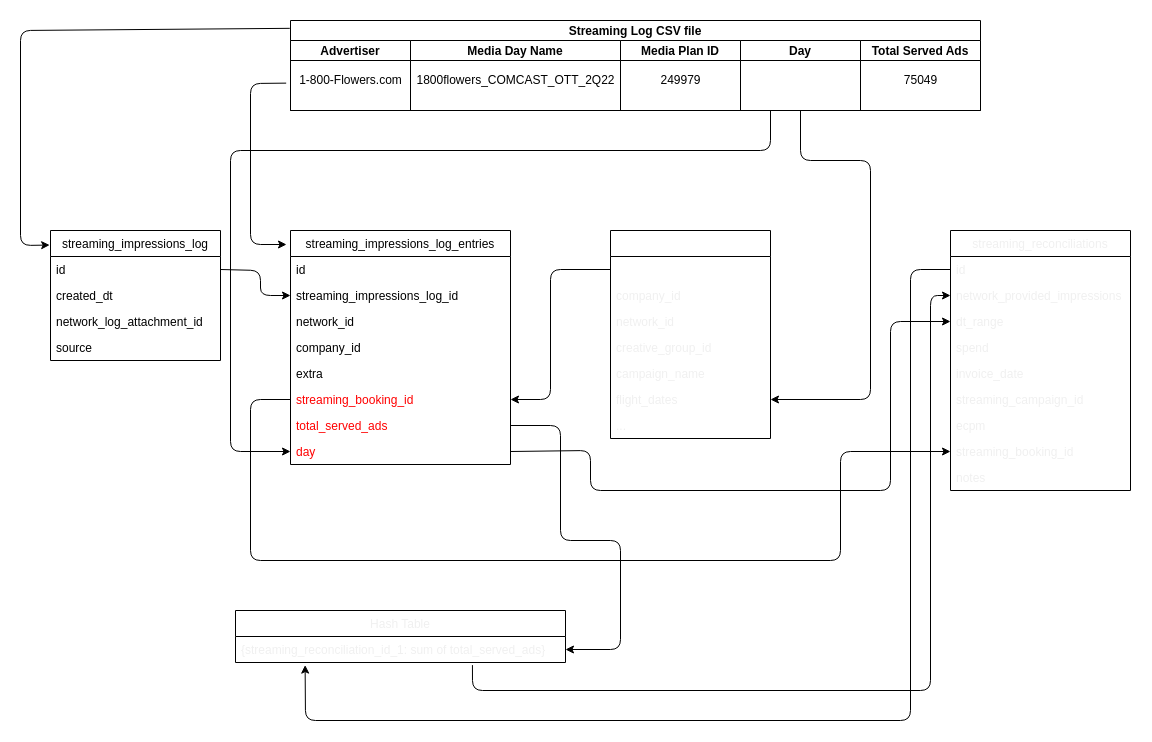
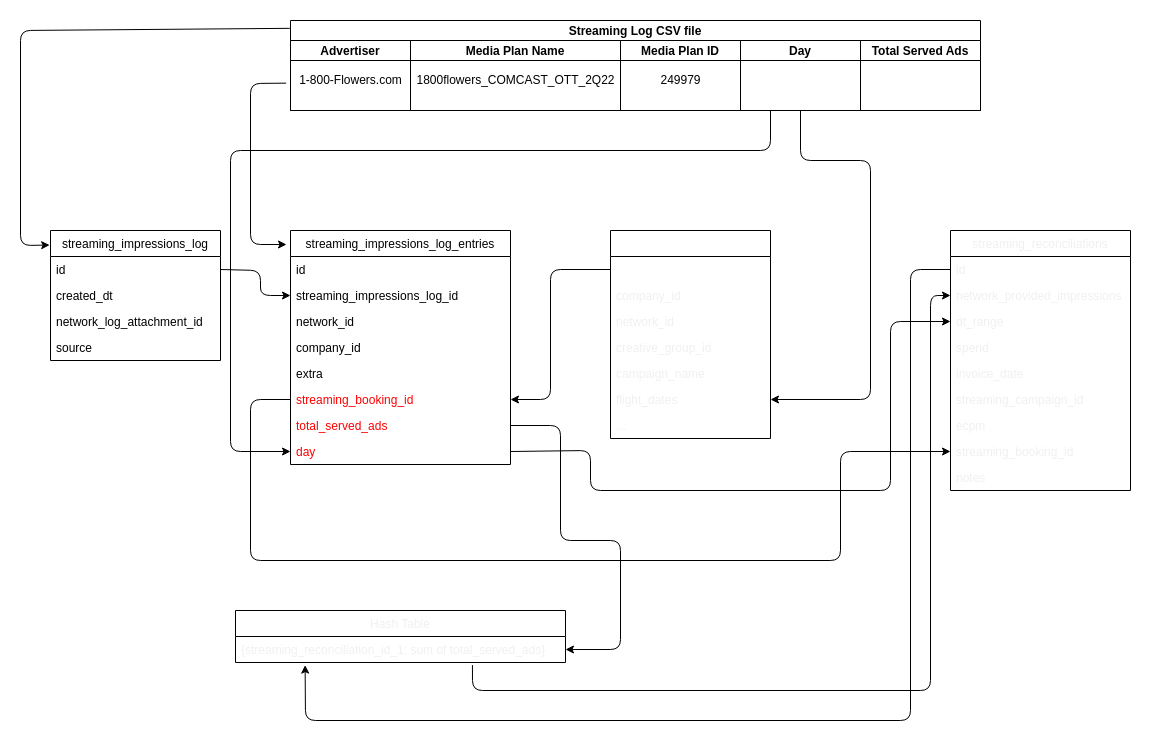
node "Media Day Name": label "Media Day Name" -> "Media Plan Name"
node "75049": removed
